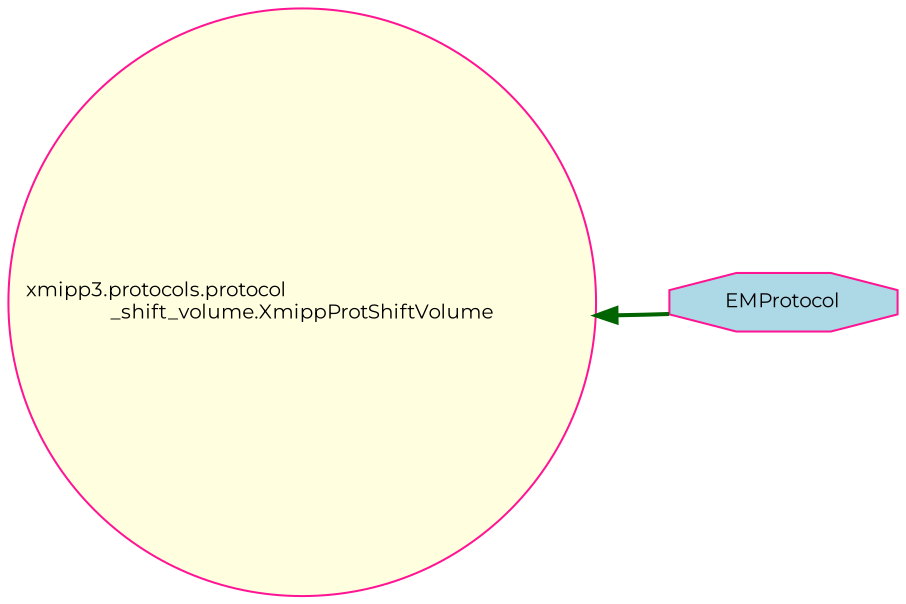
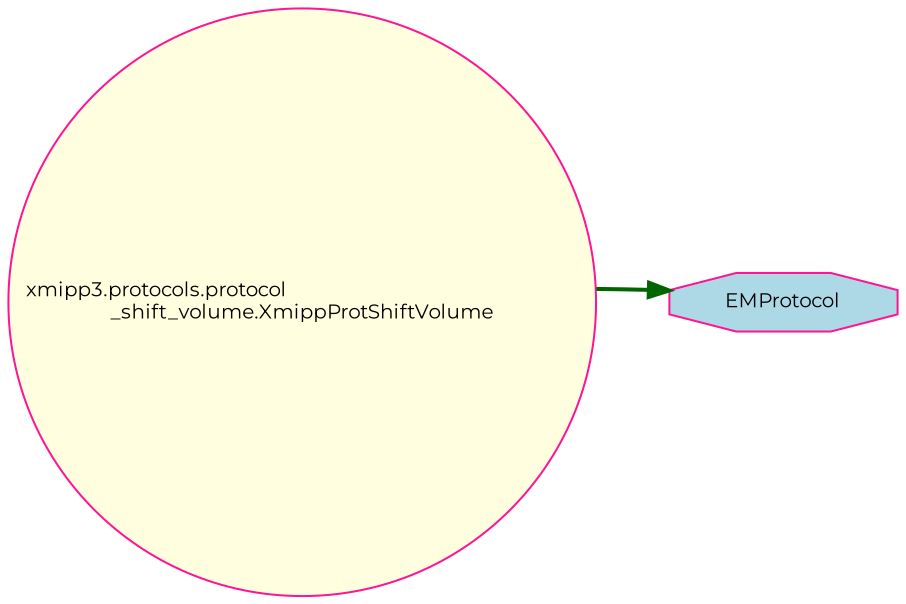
edge "EMProtocol" -> "xmipp3.protocols.protocol _shift_volume.XmippProtShiftVolume": reversed
